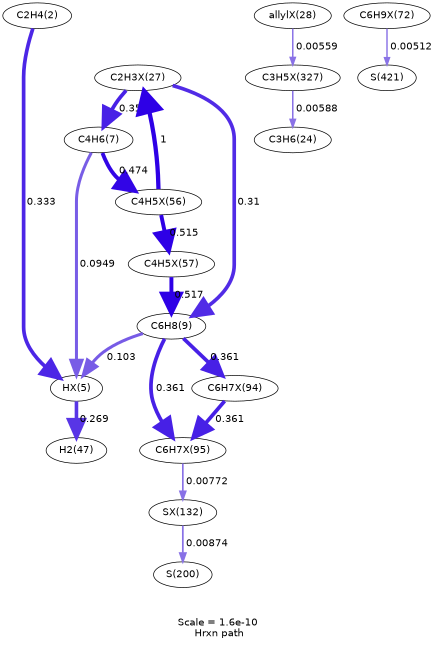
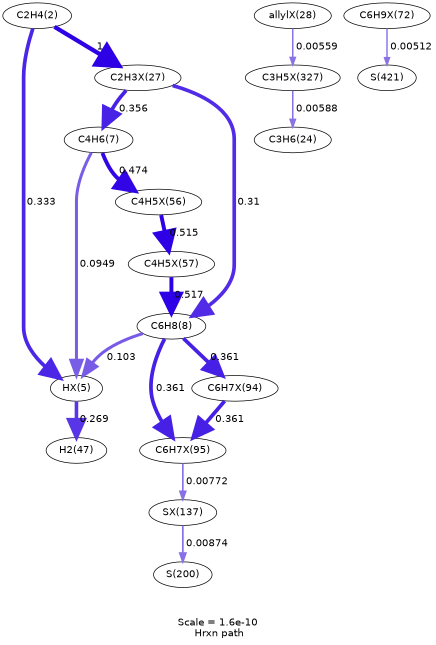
edge "C4H5X(56)" -> "C2H3X(27)": now "C2H4(2)" -> "C2H3X(27)"
node "C6H8(9)": label "C6H8(9)" -> "C6H8(8)"
node "SX(132)": label "SX(132)" -> "SX(137)"
